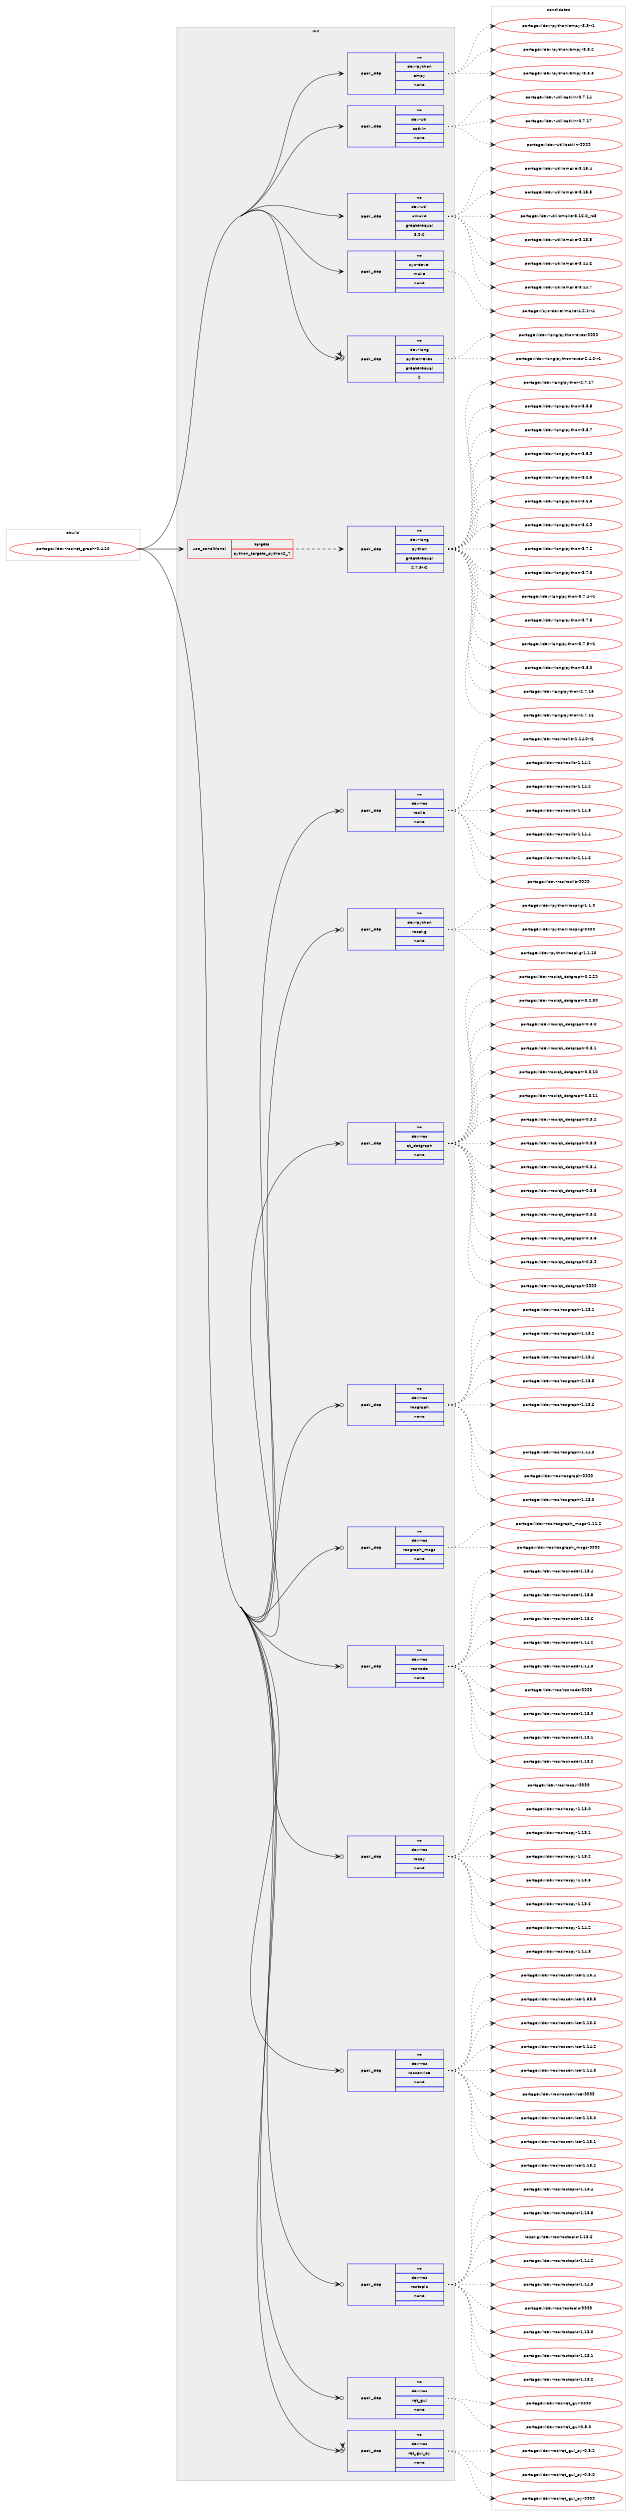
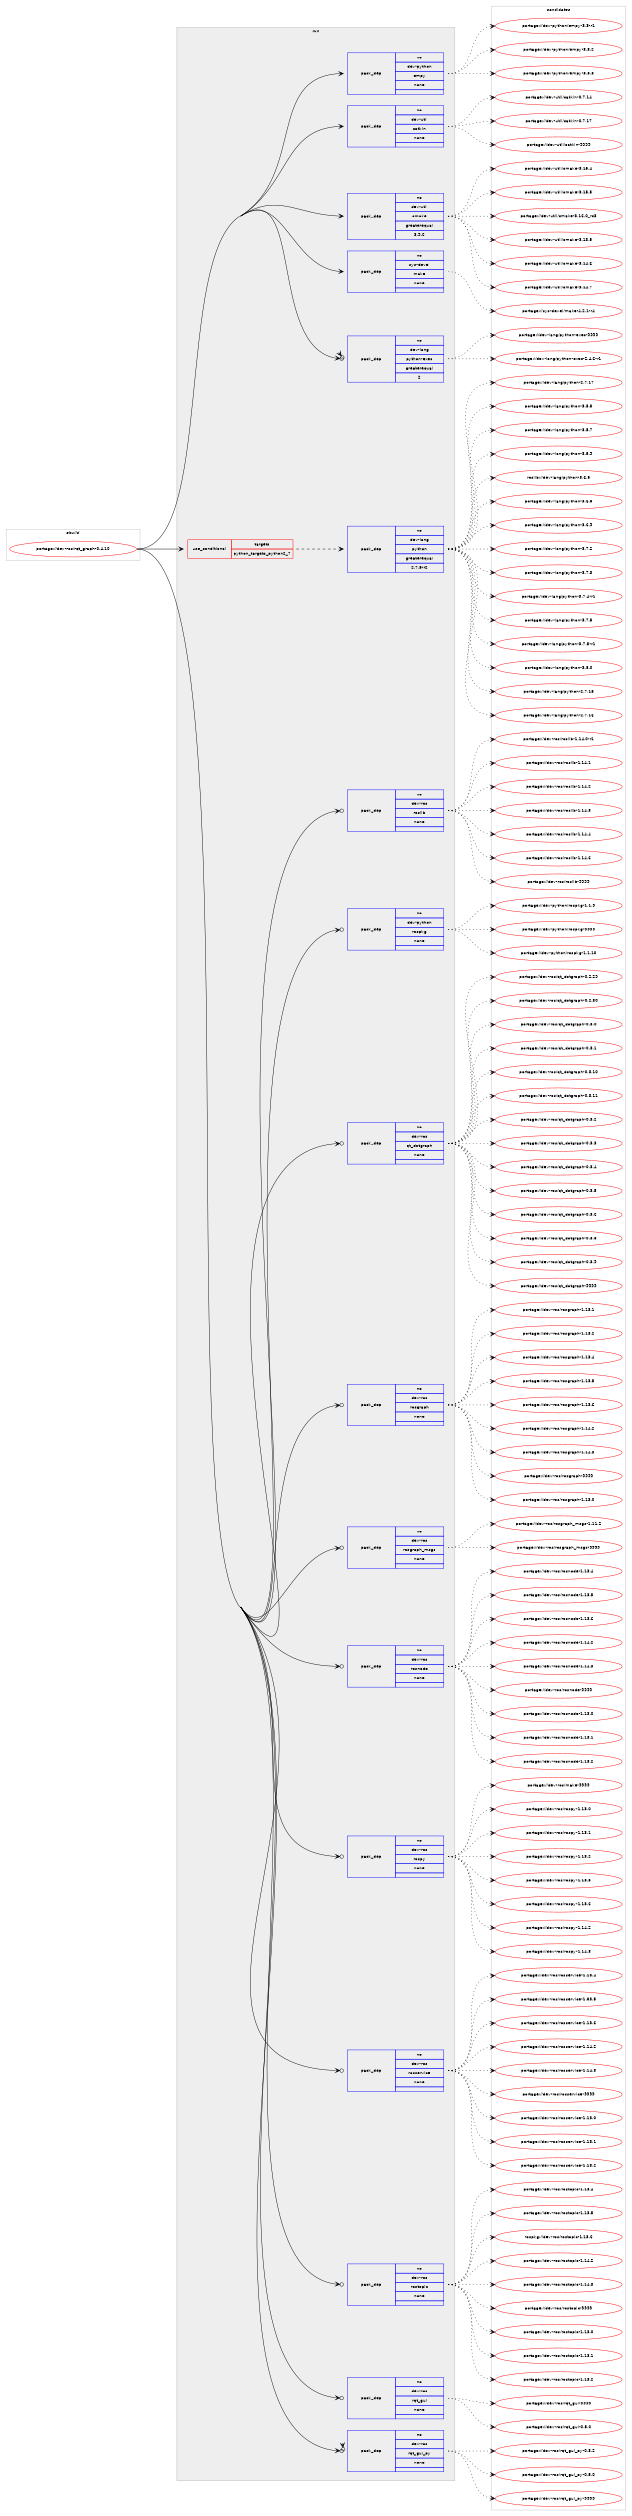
node "portage://dev-lang/python-3.6.5": label "portage://dev-lang/python-3.6.5" -> "roslib://dev-lang/python-3.6.5"
node "portage://dev-ros/rosgraph-1.14.2": added
node "portage://dev-ros/rospy-9999": label "portage://dev-ros/rospy-9999" -> "portage://dev-ros/make-9999"
